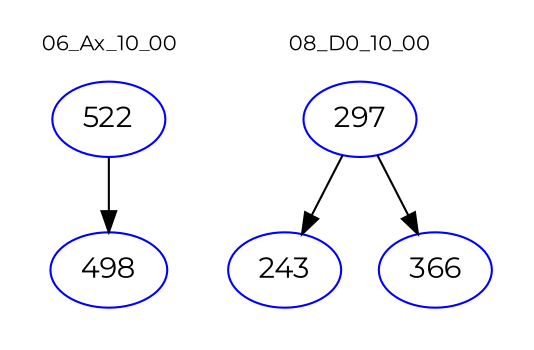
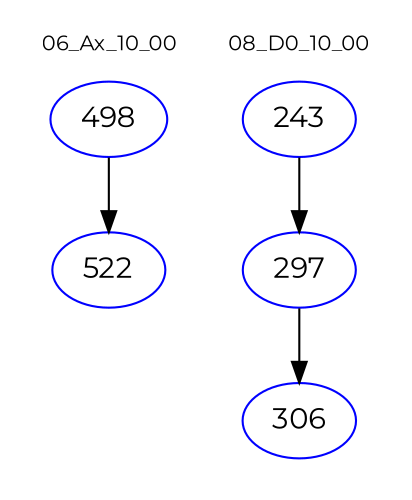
edge "522" -> "498": reversed
edge "297" -> "243": reversed
node "366": label "366" -> "306"
